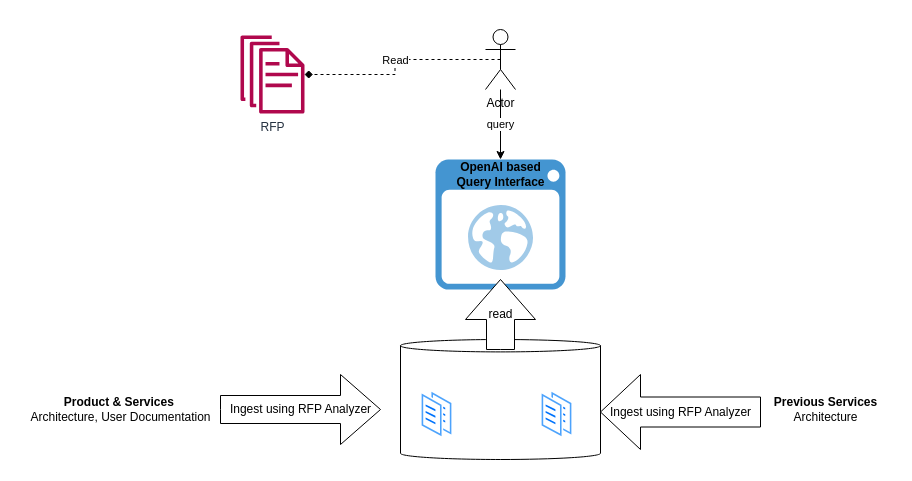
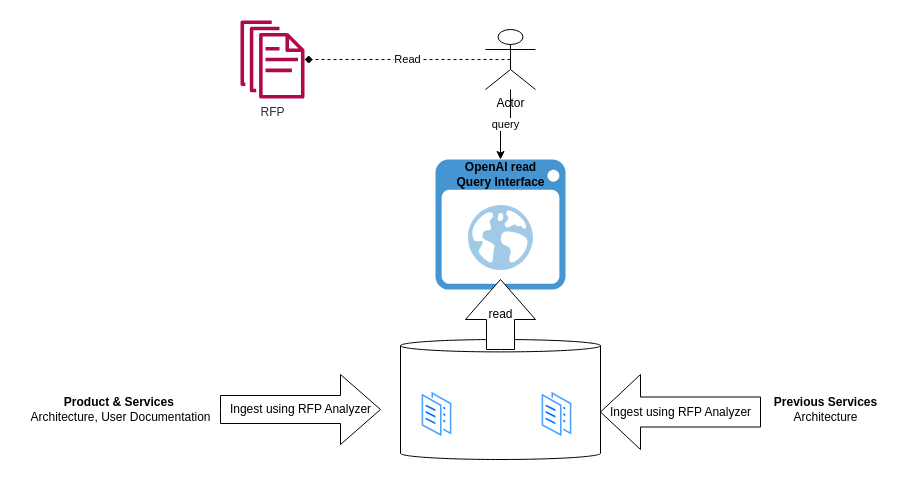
node "Actor": size 30x60 -> 50x60
node "RFP": moved (273, 75) -> (273, 60)
node "OpenAI based Query Interface": label "OpenAI based Query Interface" -> "OpenAI read Query Interface"
